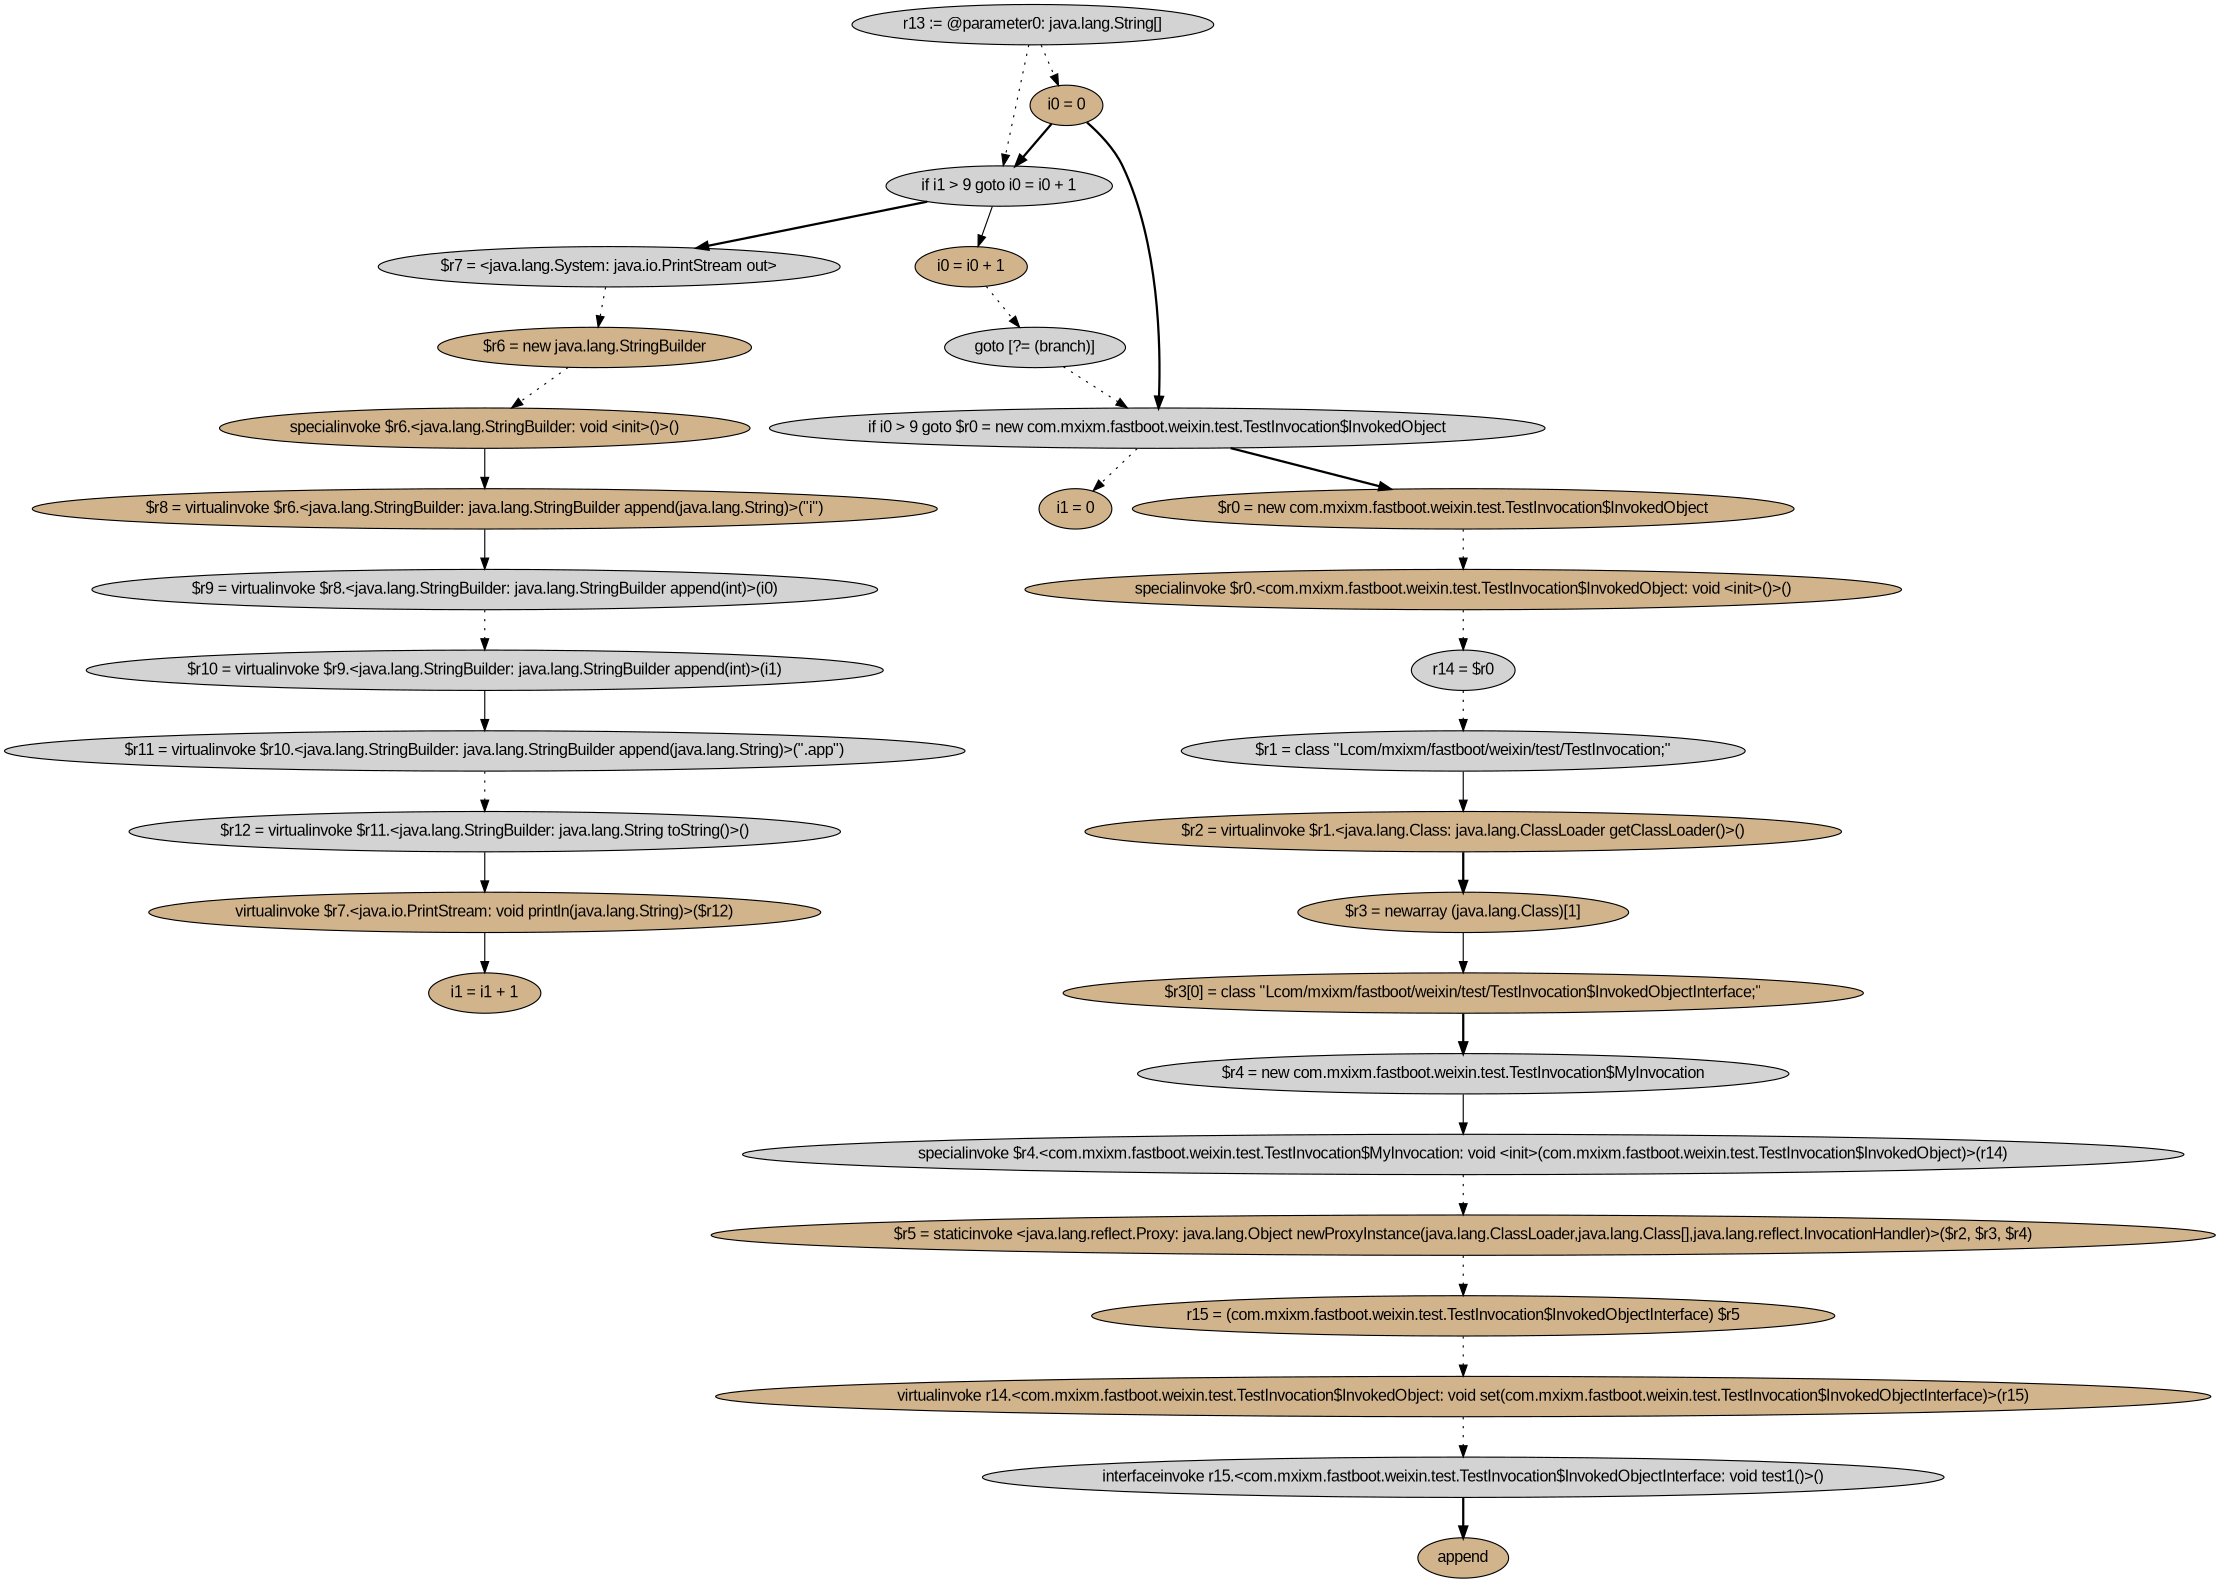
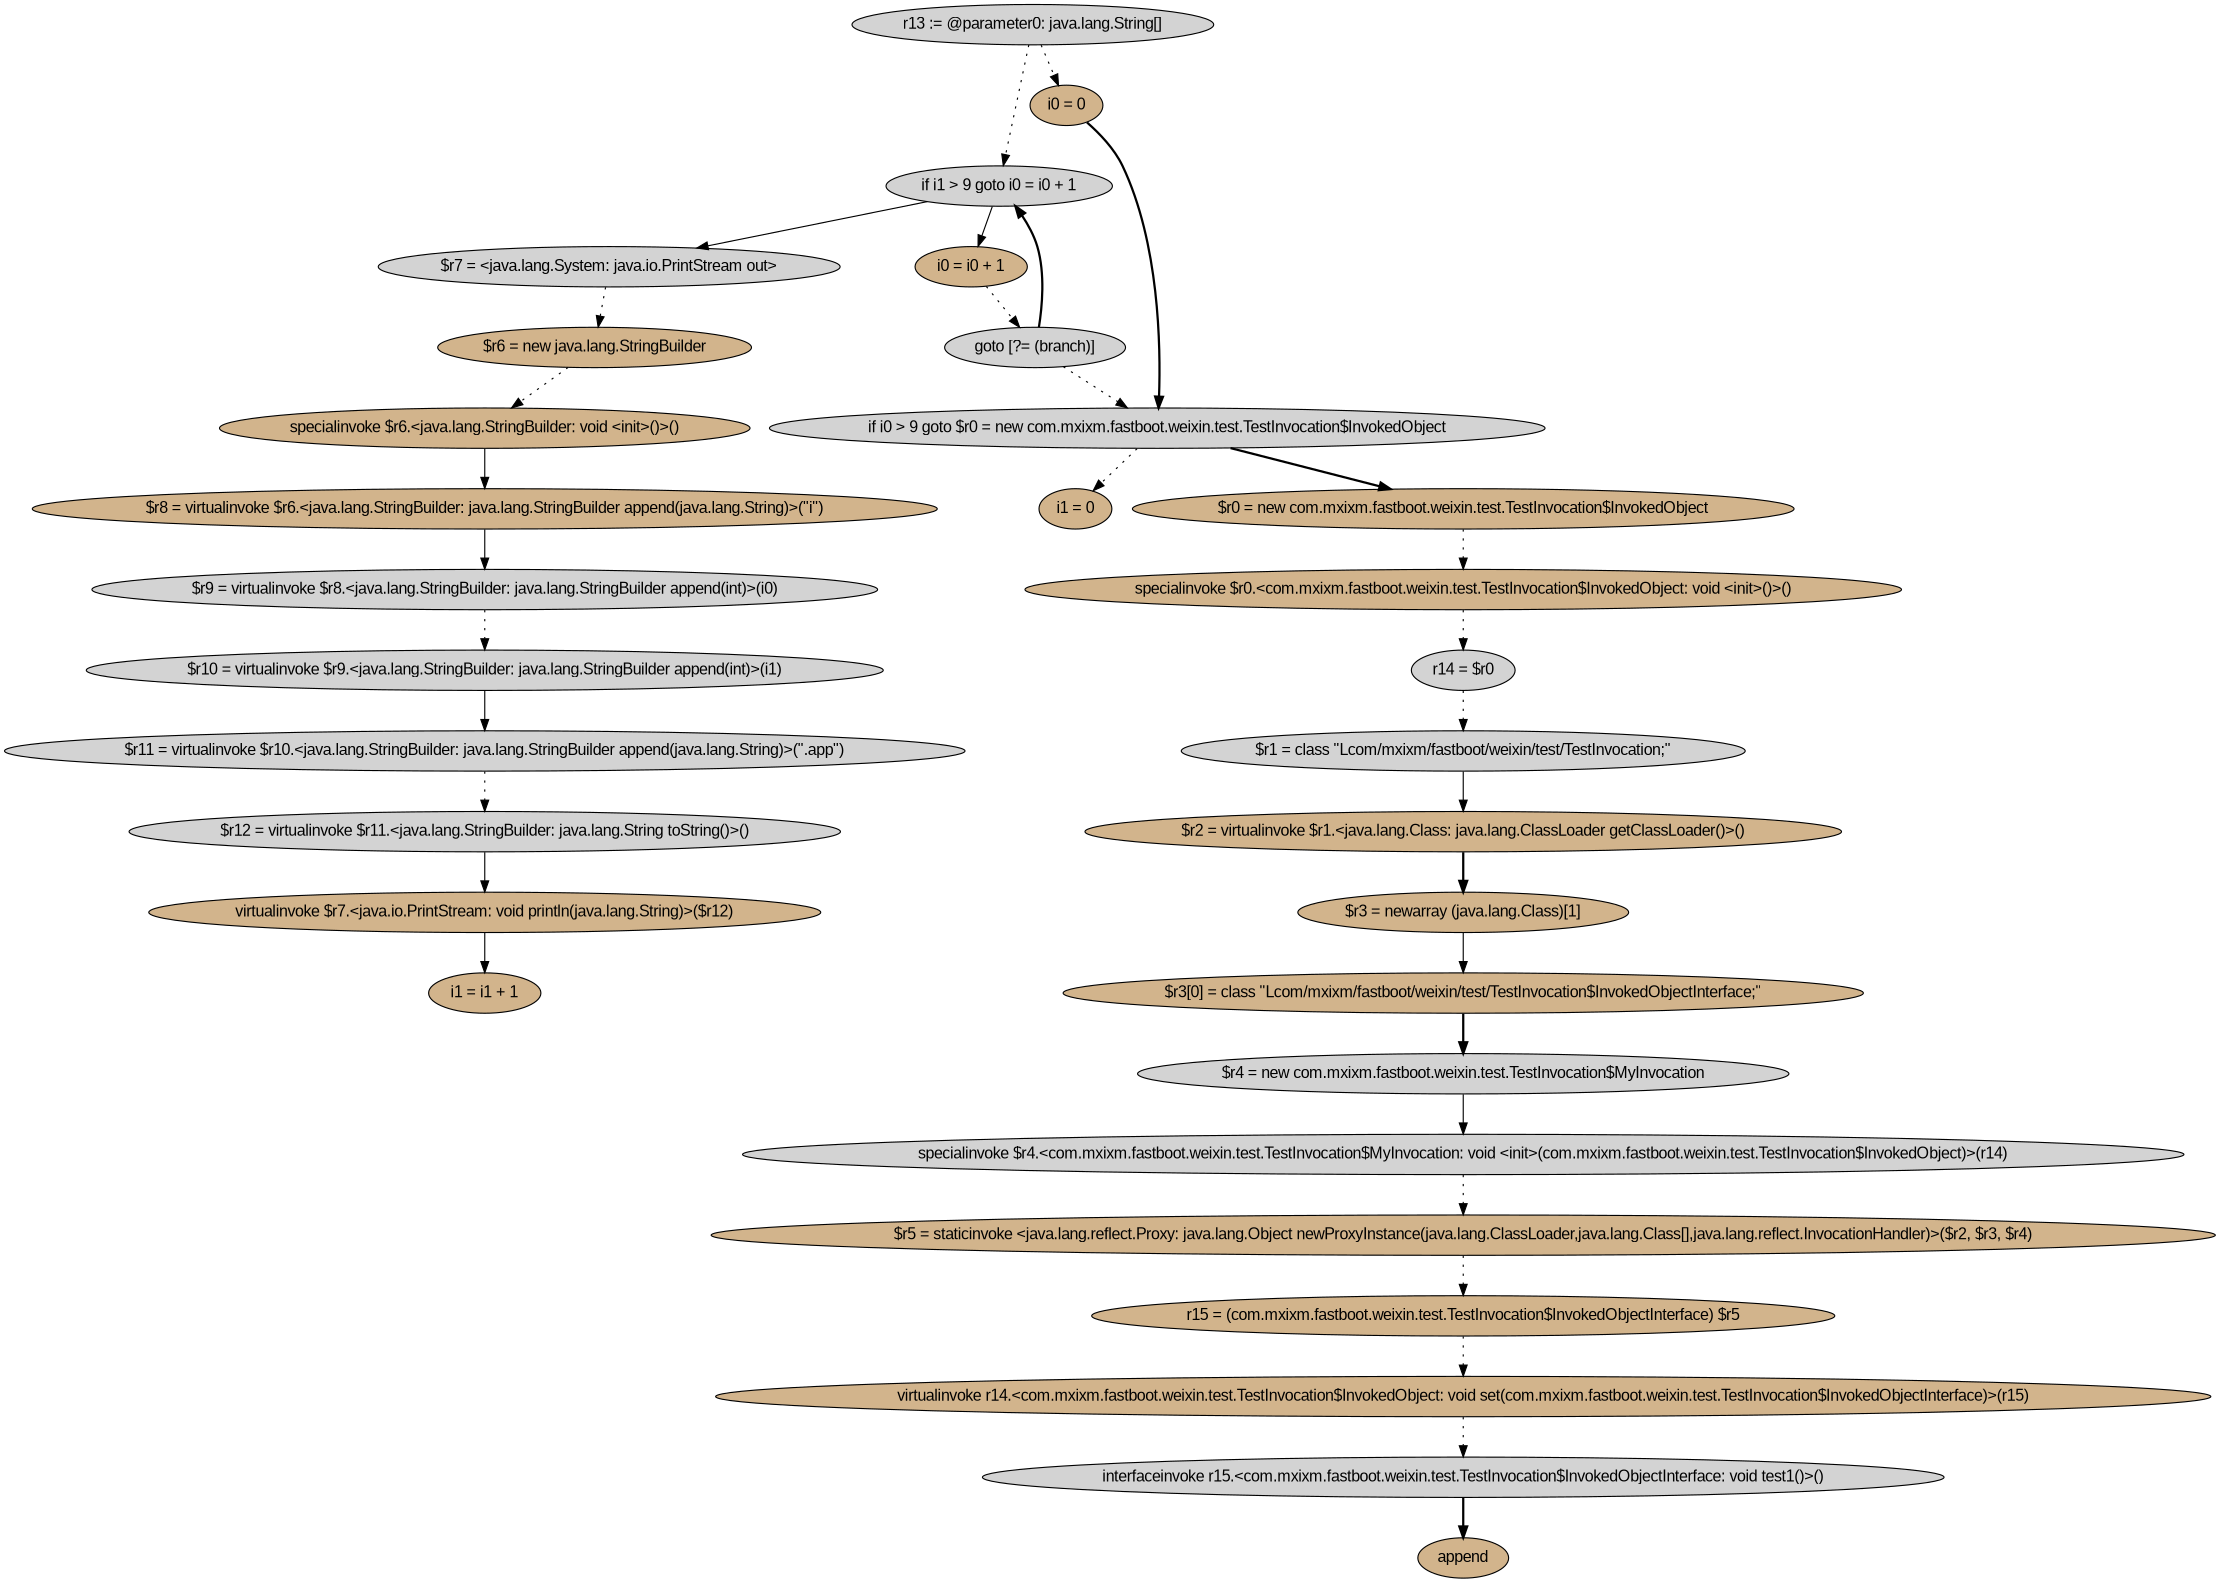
edge "i0 = 0" -> "if i1 > 9 goto i0 = i0 + 1": now "goto [?= (branch)]" -> "if i1 > 9 goto i0 = i0 + 1"
edge "if i1 > 9 goto i0 = i0 + 1" -> "$r7 = <java.lang.System: java.io.PrintStream out>": style bold -> solid
